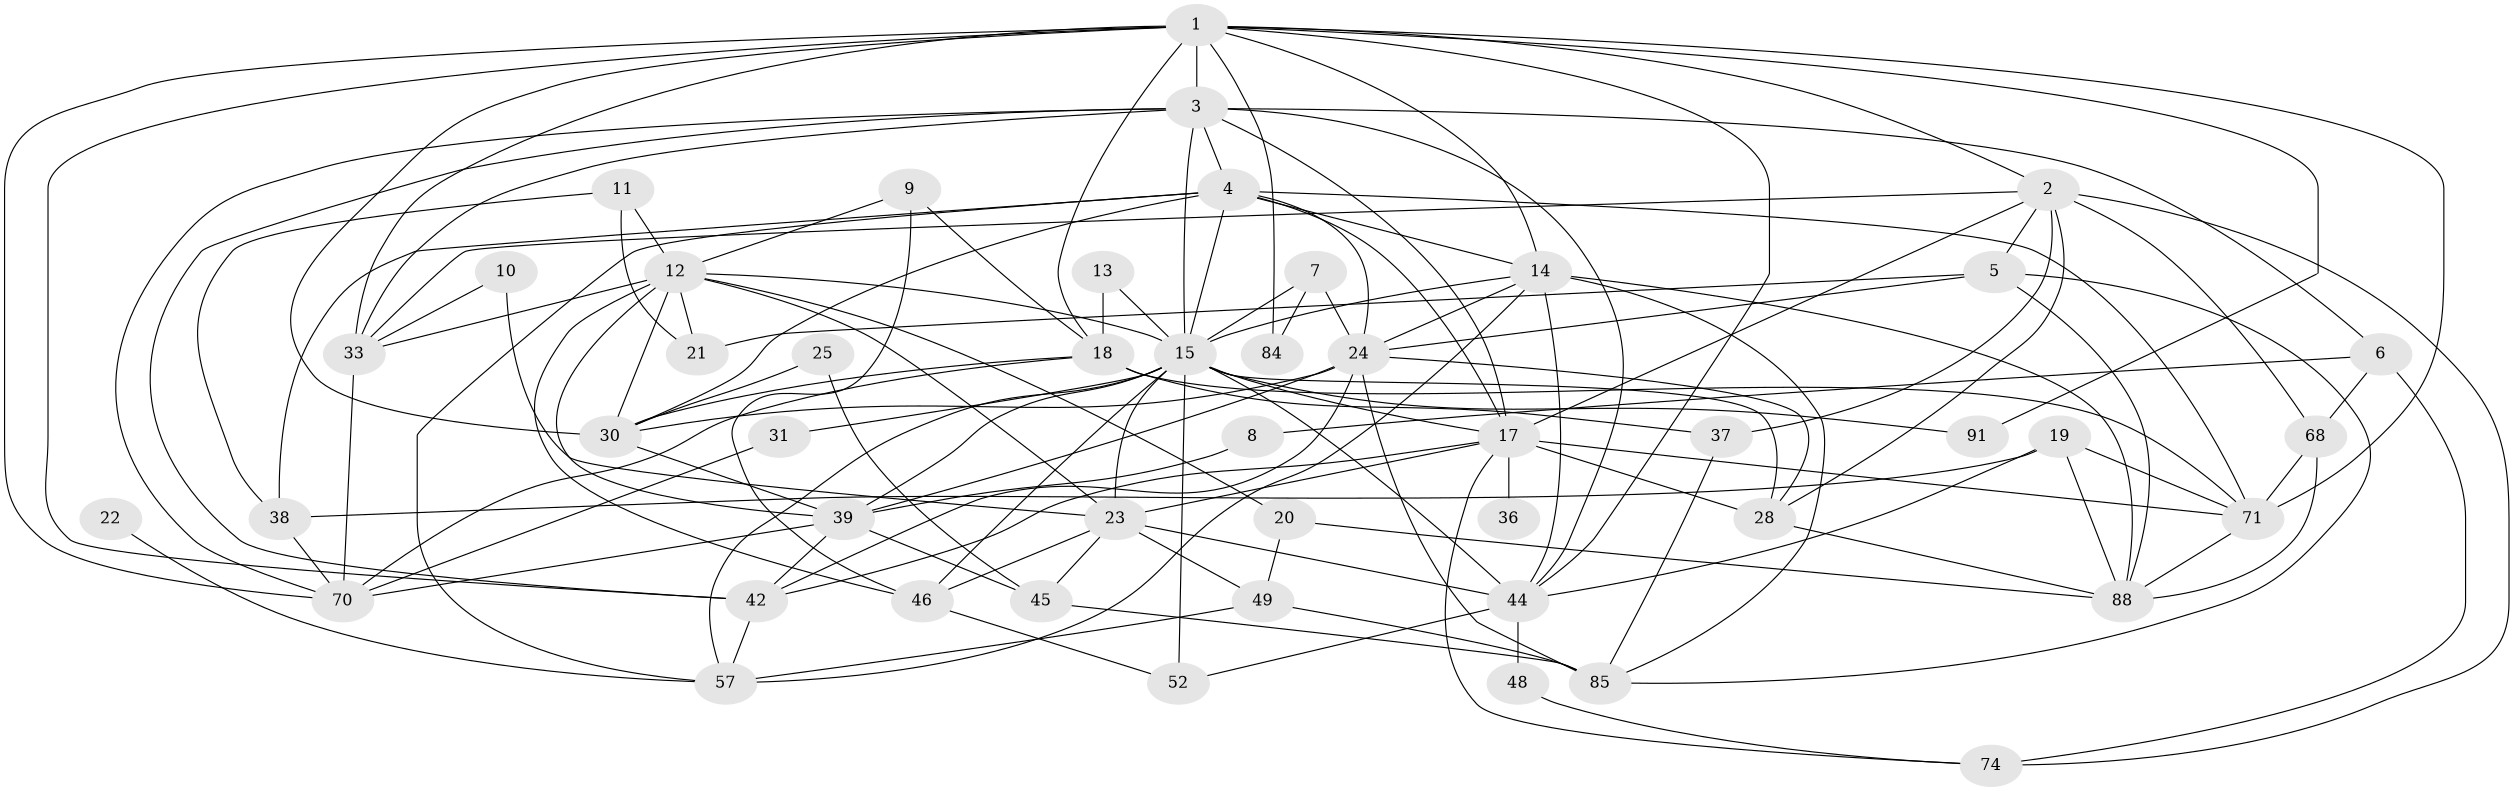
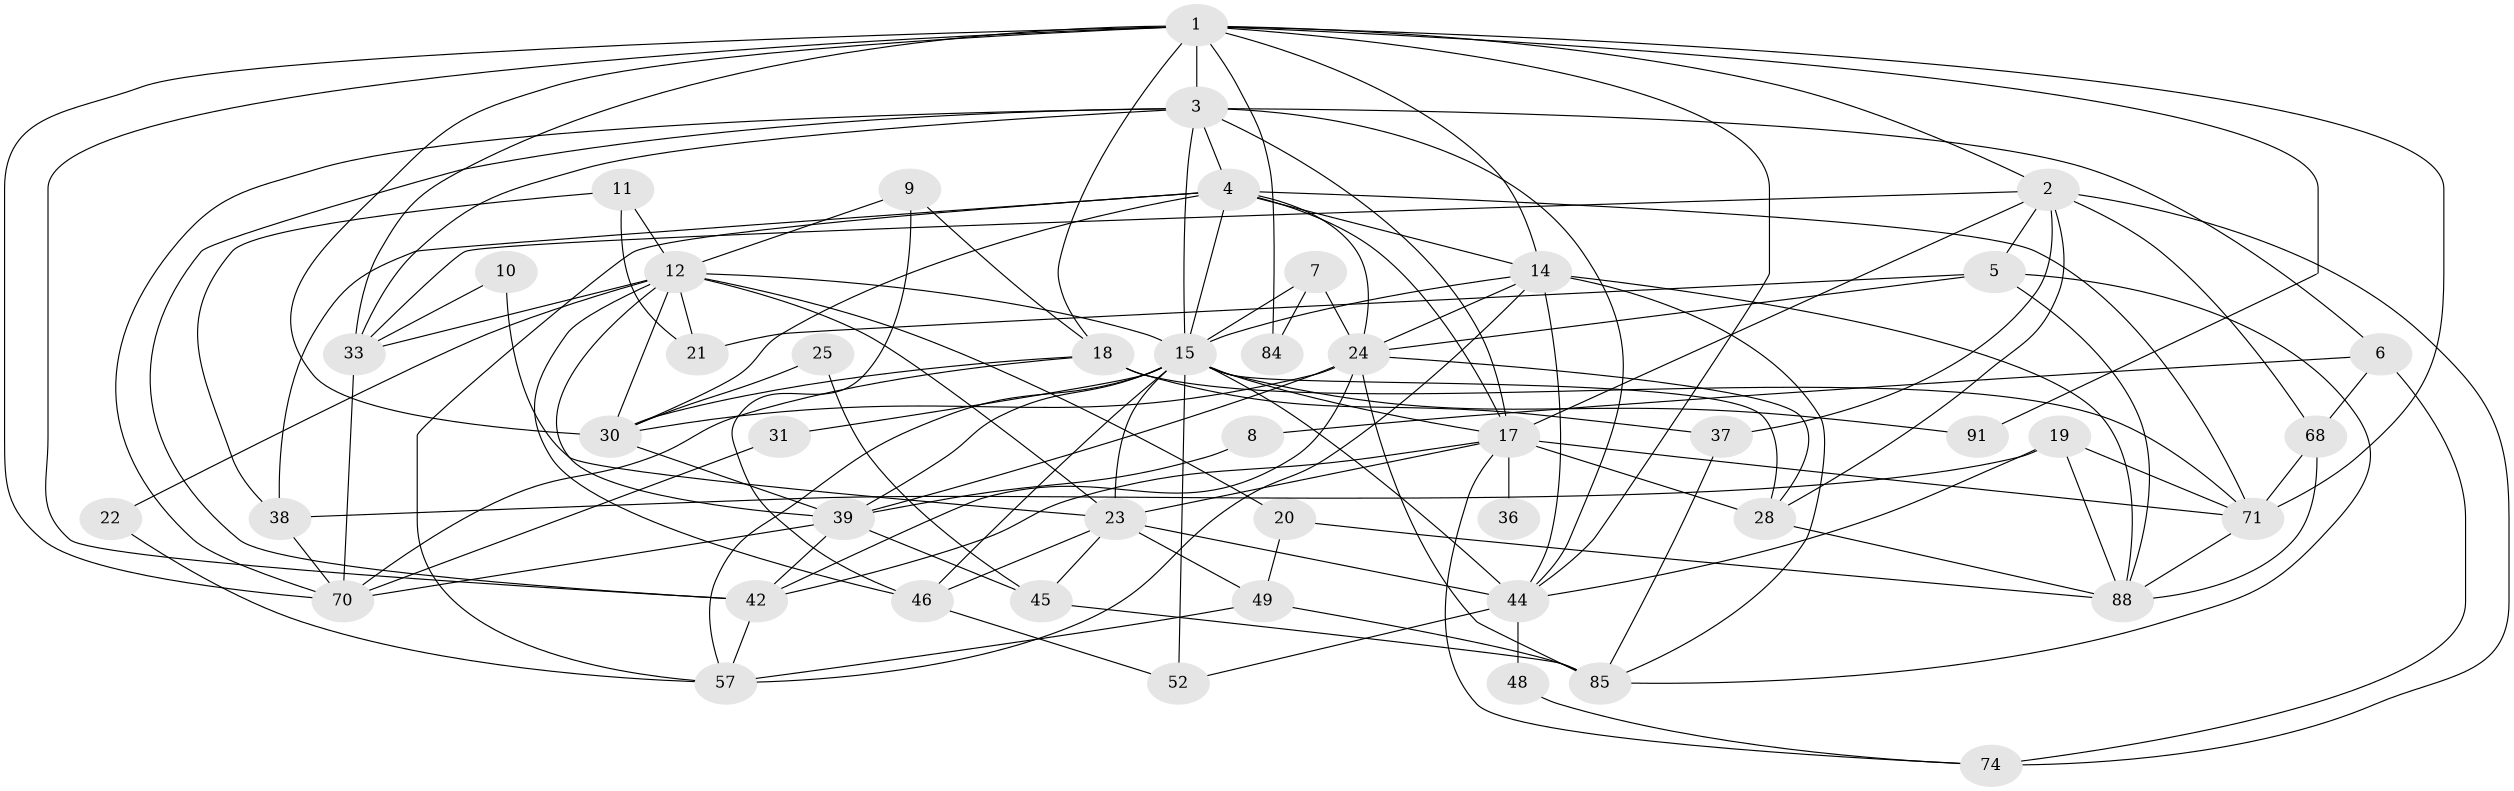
node "13": removed
edge "12" -- "22": added
